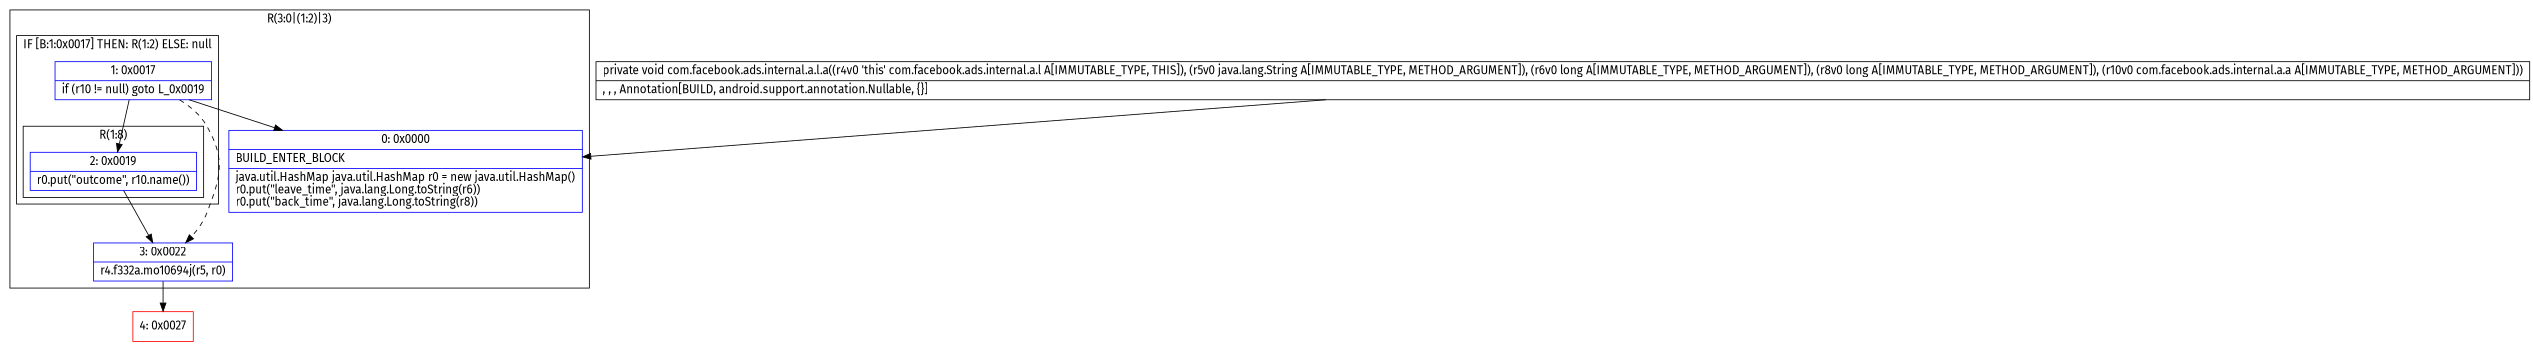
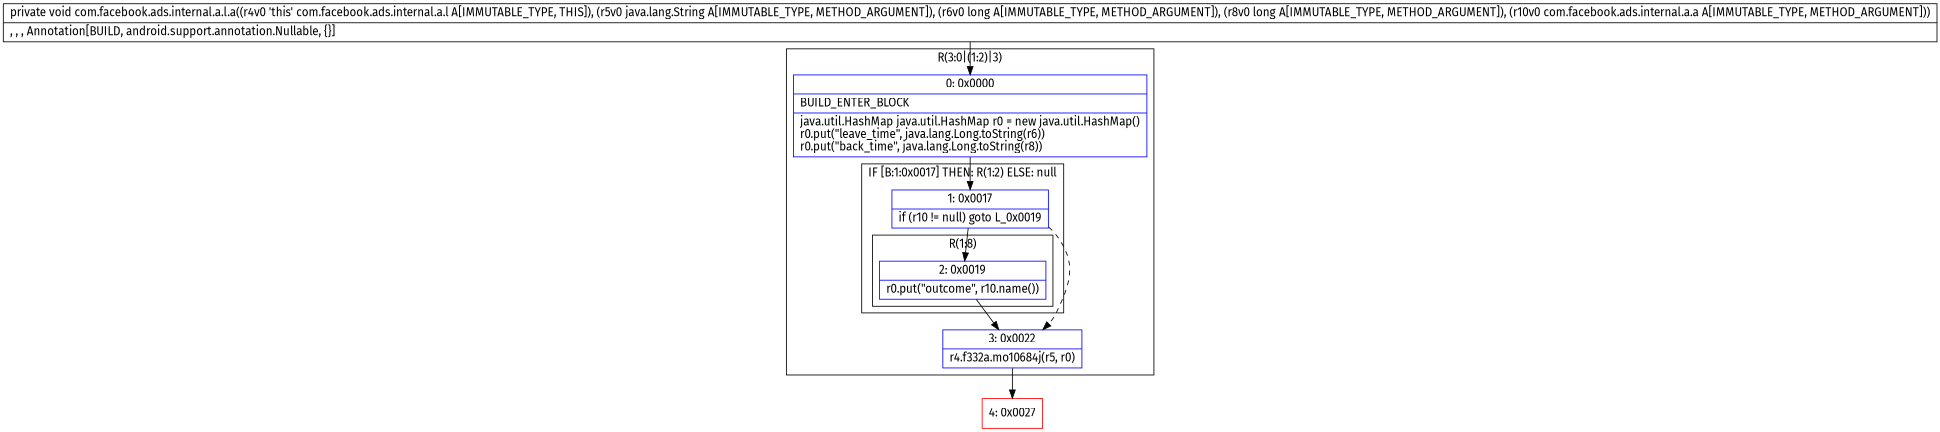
edge "1: 0x0017" -> "0: 0x0000": reversed
node "3: 0x0022": text "r4.f332a.mo10694j(r5, r0)" -> "r4.f332a.mo10684j(r5, r0)"
